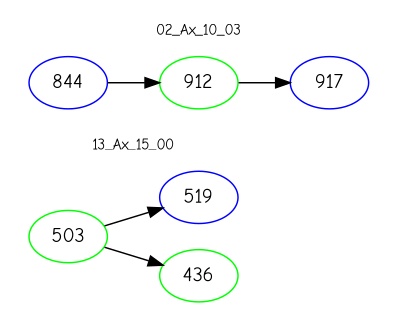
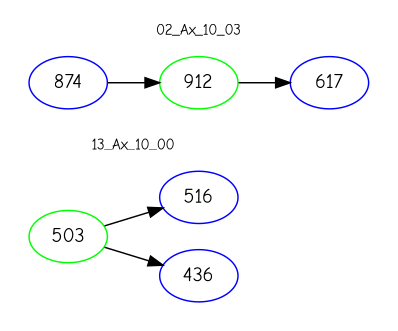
node "844": label "844" -> "874"
node "917": label "917" -> "617"
cluster "13_Ax_15_00": label "13_Ax_15_00" -> "13_Ax_10_00"
node "519": label "519" -> "516"
node "436": color green -> blue
